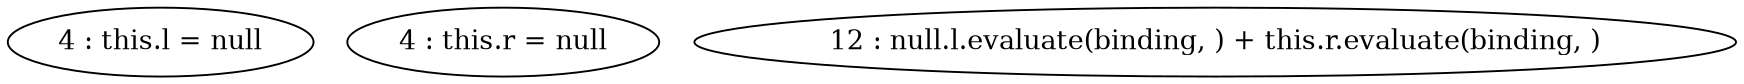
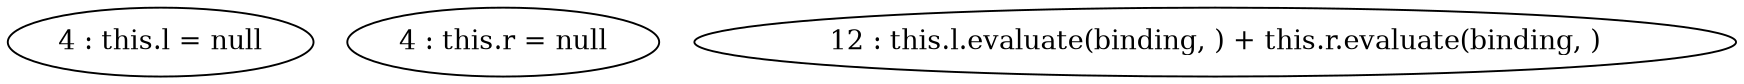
node "12 : null.l.evaluate(binding, ) + this.r.evaluate(binding, )": label "12 : null.l.evaluate(binding, ) + this.r.evaluate(binding, )" -> "12 : this.l.evaluate(binding, ) + this.r.evaluate(binding, )"
